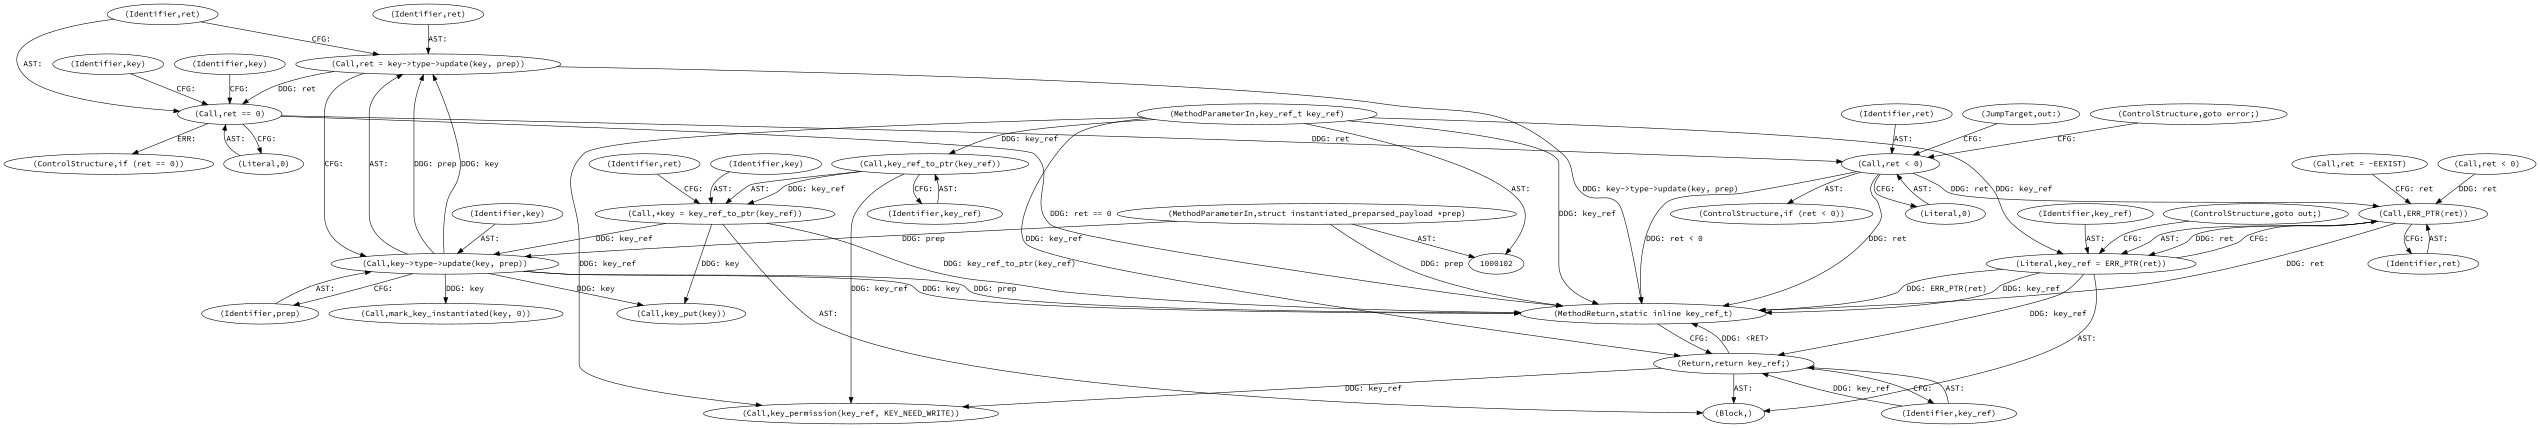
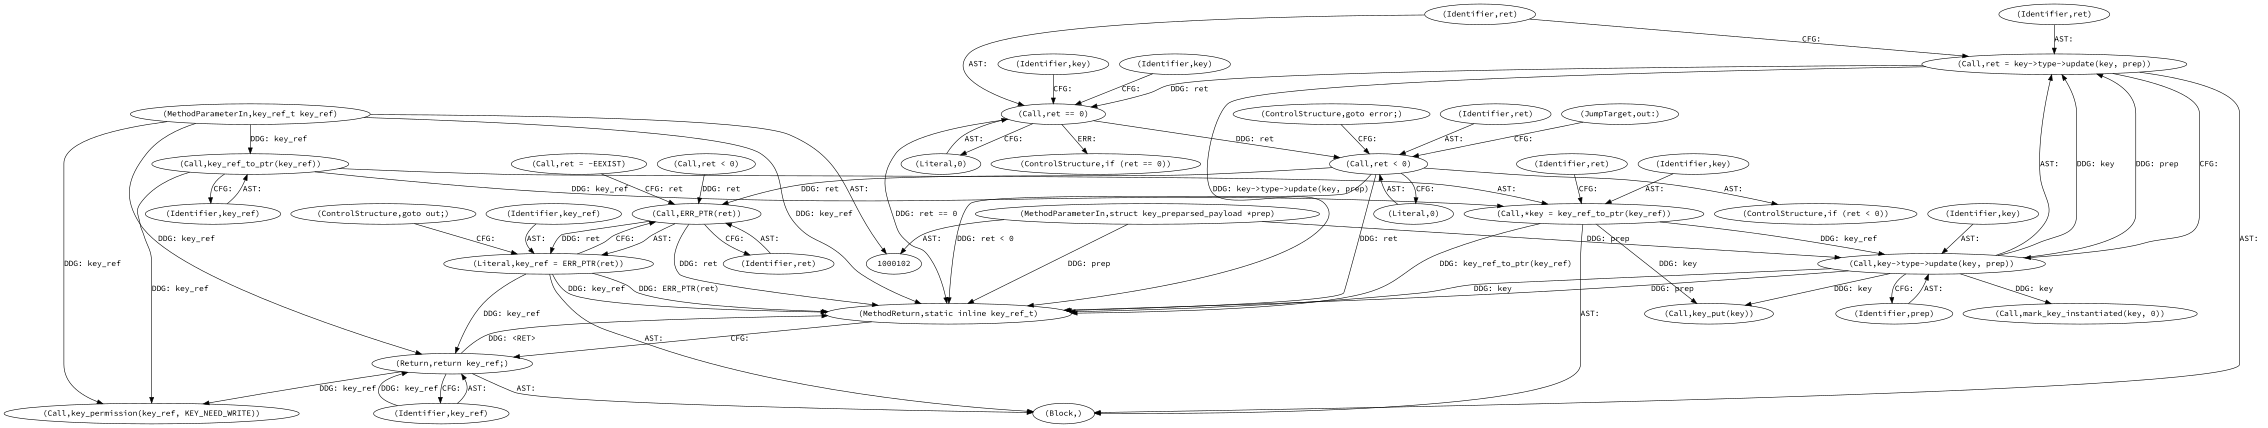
edge "(MethodParameterIn,key_ref_t key_ref)" -> "(Literal,key_ref = ERR_PTR(ret))": removed, label "DDG: key_ref"
node "(MethodParameterIn,struct instantiated_preparsed_payload *prep)": label "(MethodParameterIn,struct instantiated_preparsed_payload *prep)" -> "(MethodParameterIn,struct key_preparsed_payload *prep)"
edge "(Call,ret = key->type->update(key, prep))" -> "(Block,)": added, label "AST:"
